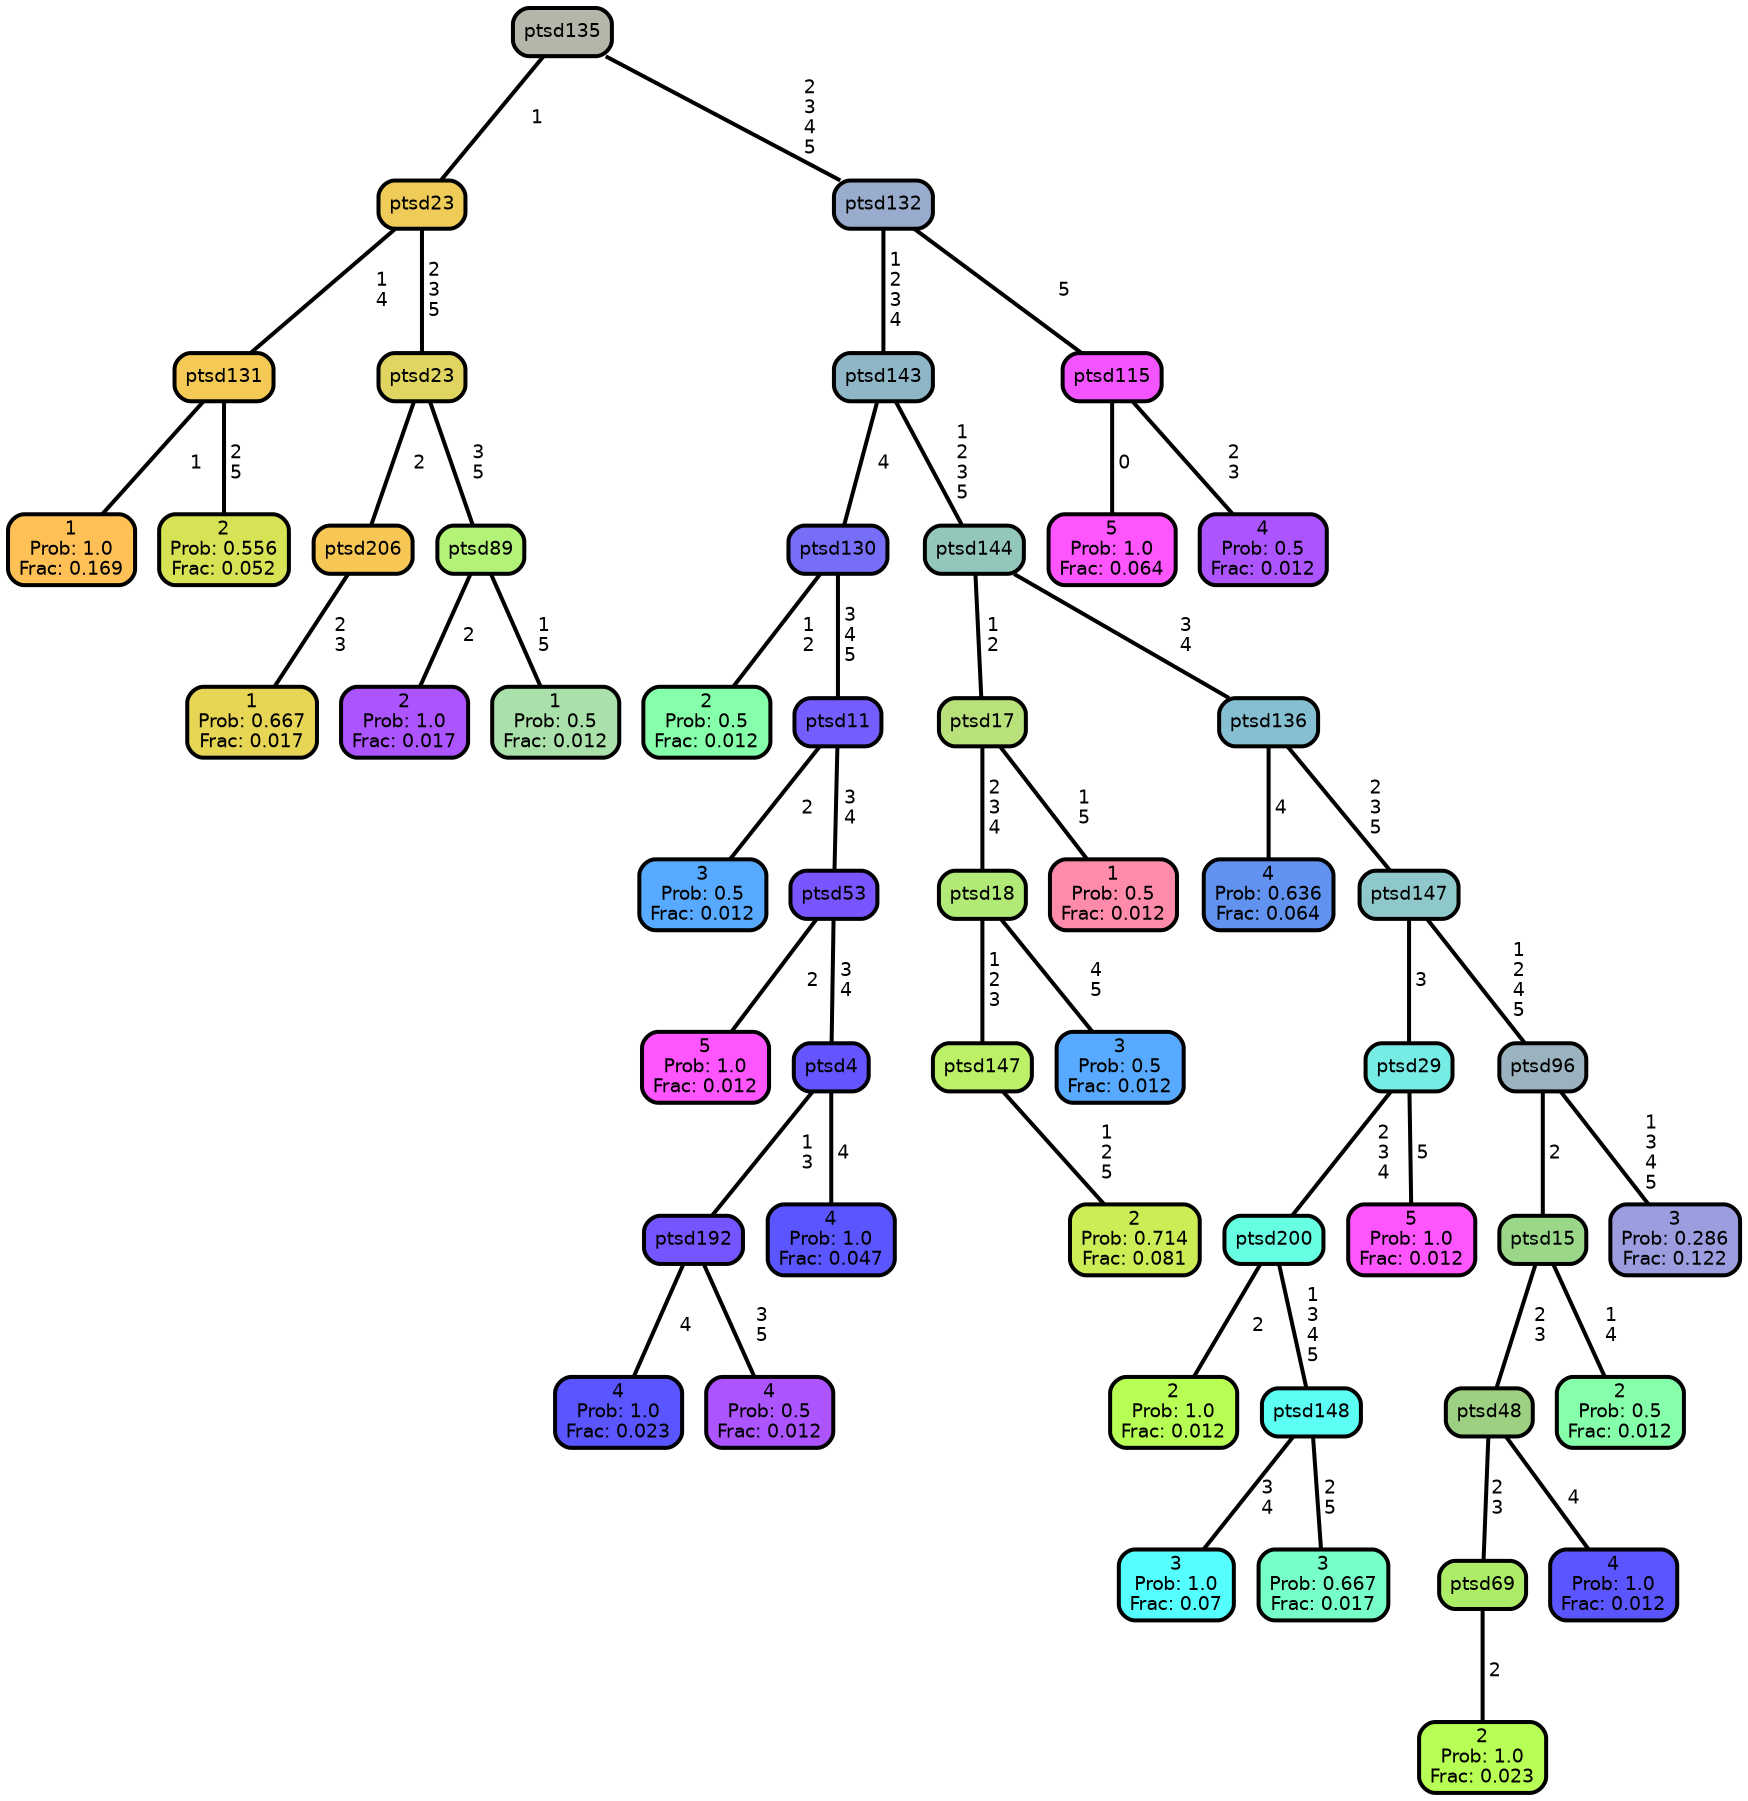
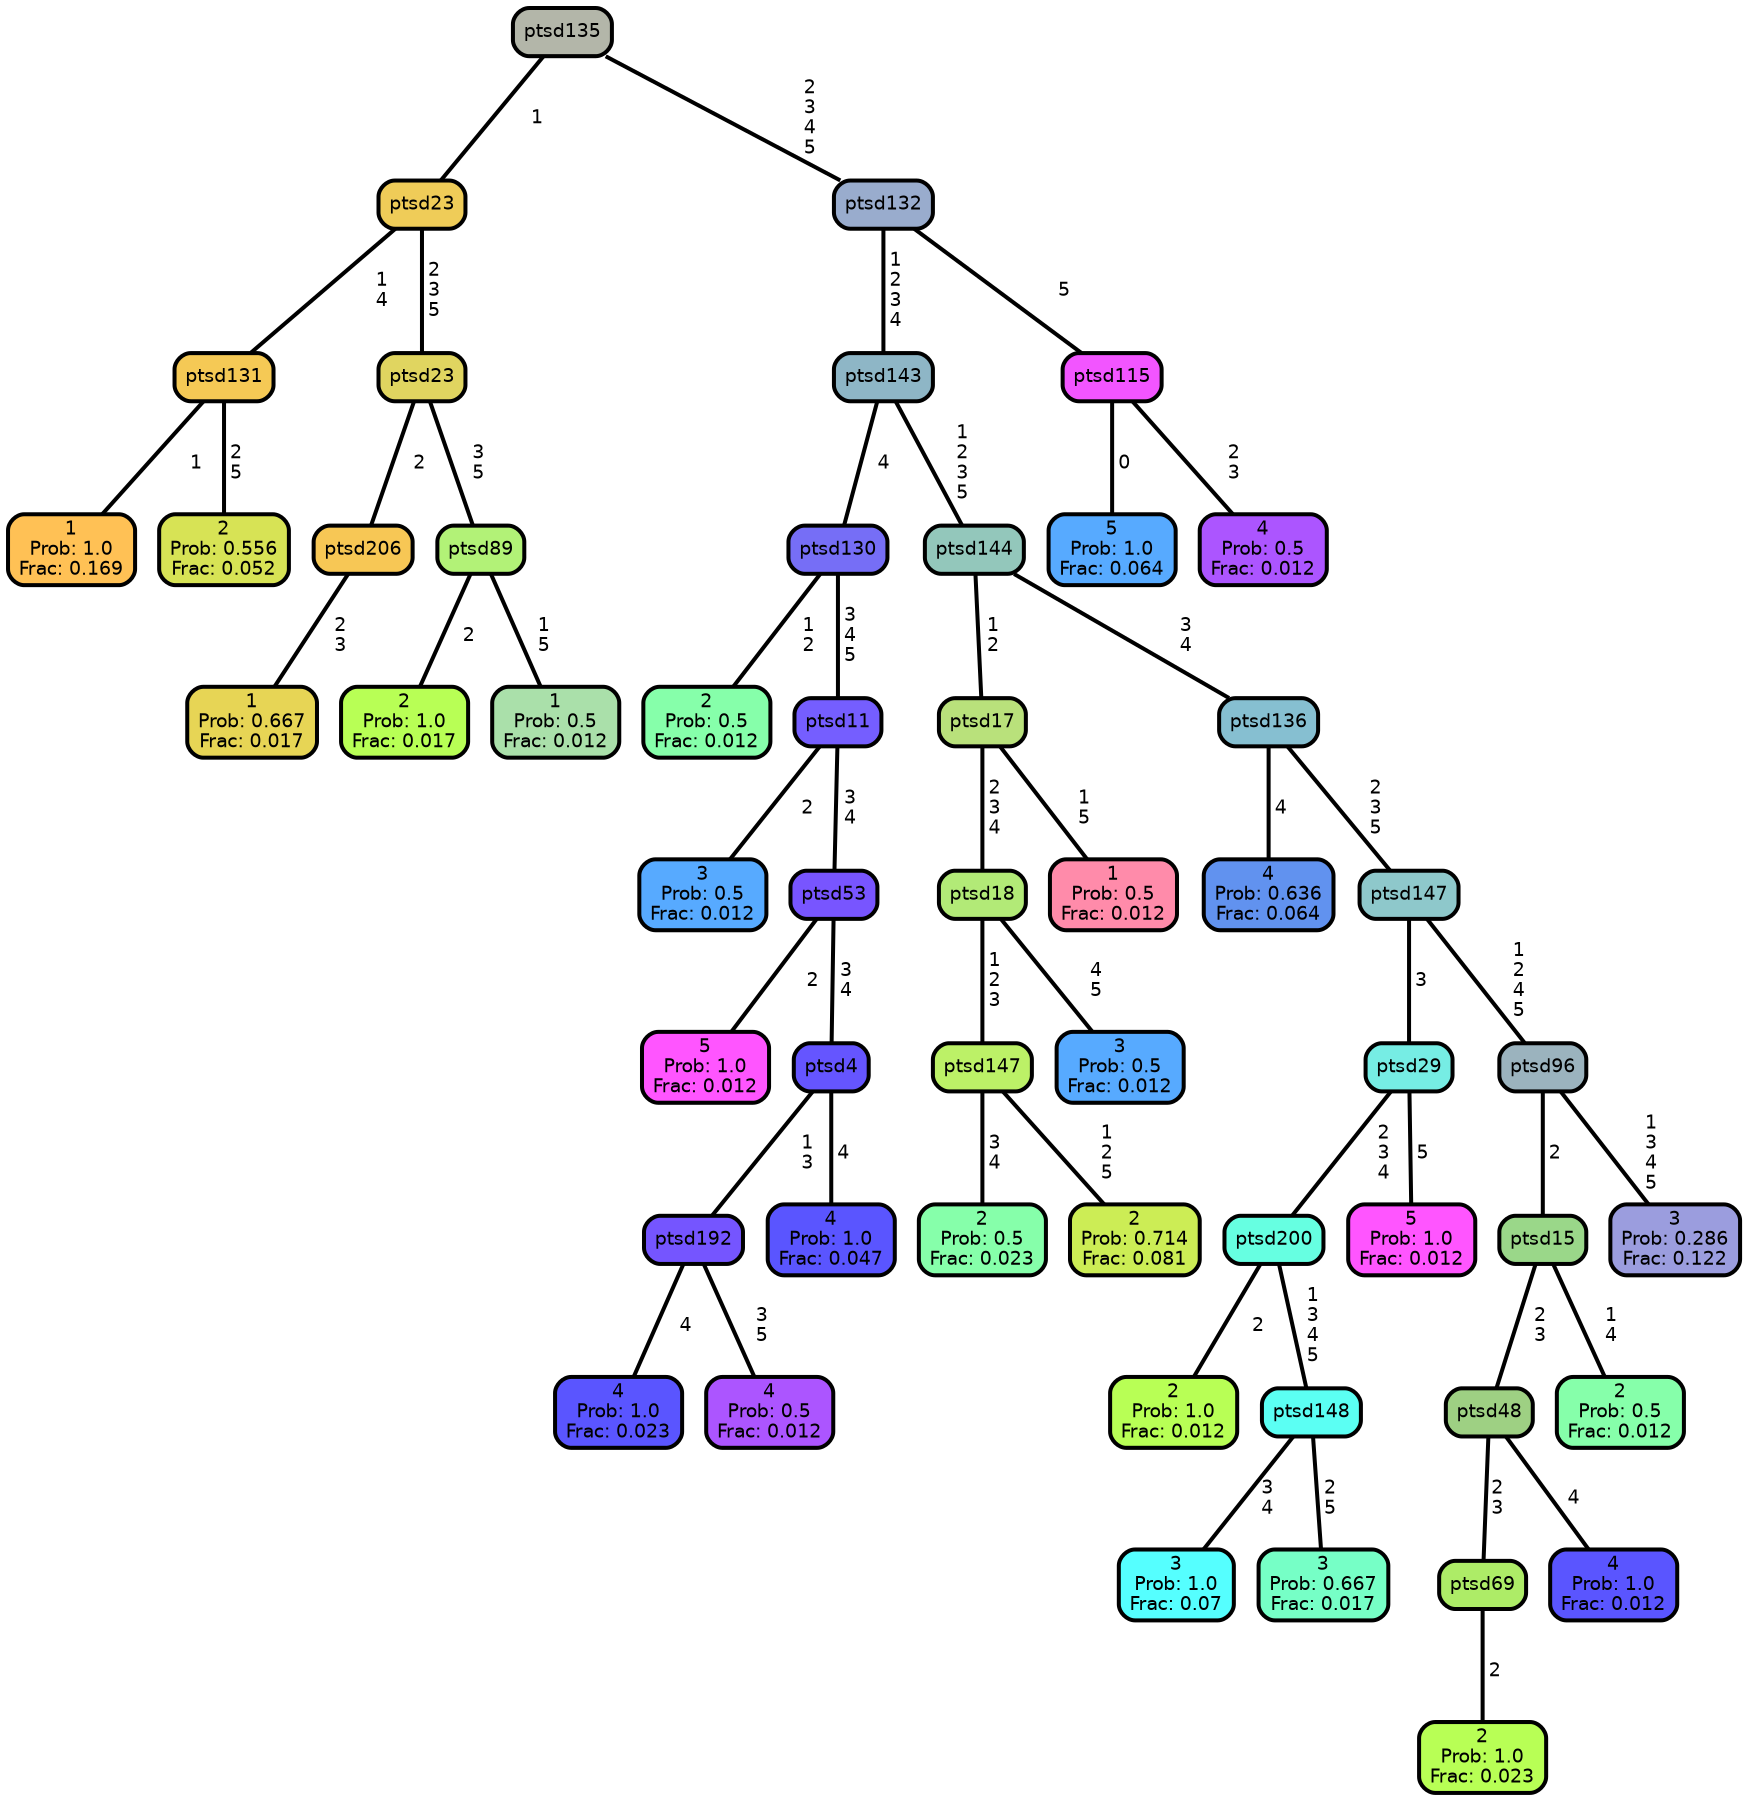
node "5 Prob: 1.0 Frac: 0.064": fillcolor #ff55ff -> #57aaff
node "2 Prob: 1.0 Frac: 0.017": fillcolor #ac55ff -> #b8ff55
node "2 Prob: 0.5 Frac: 0.023": added
